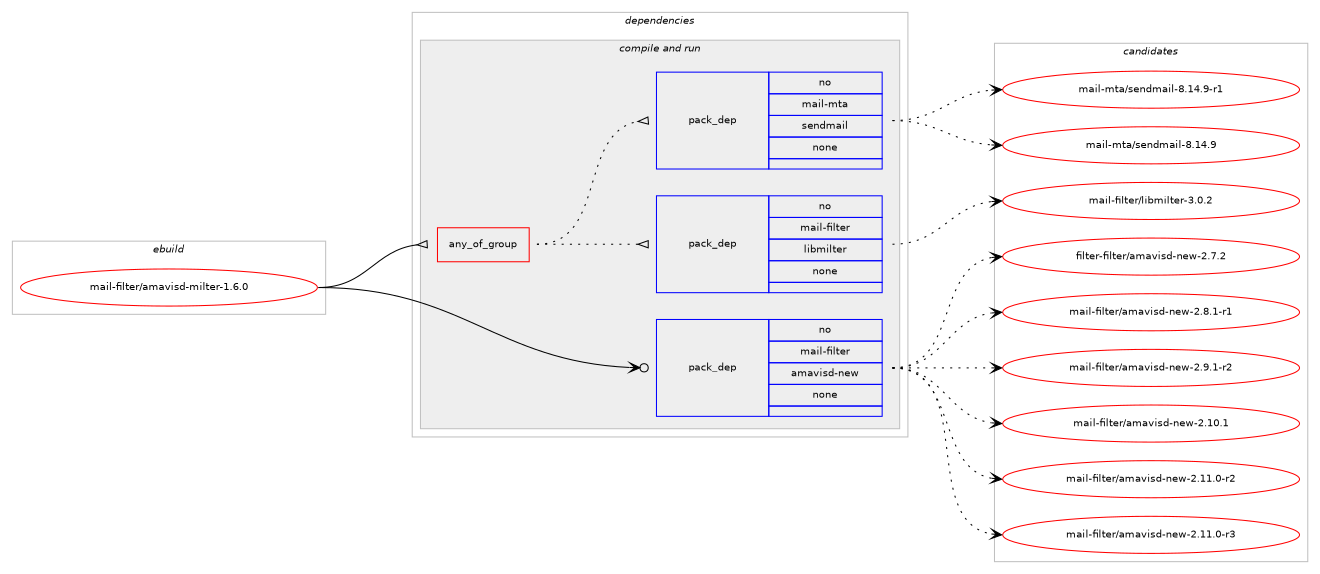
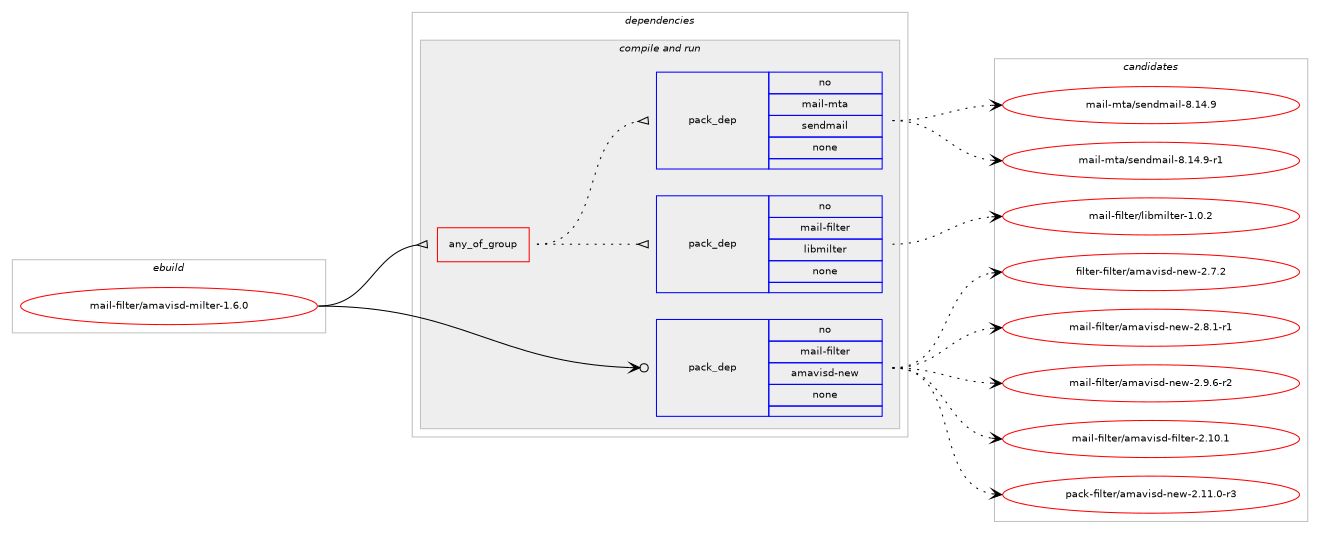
node "mail-filter/libmilter-3.0.2": label "mail-filter/libmilter-3.0.2" -> "mail-filter/libmilter-1.0.2"
node "mail-filter/amavisd-new-2.9.1-r2": label "mail-filter/amavisd-new-2.9.1-r2" -> "mail-filter/amavisd-new-2.9.6-r2"
node "mail-filter/amavisd-new-2.10.1": label "mail-filter/amavisd-new-2.10.1" -> "mail-filter/amavisd-filter-2.10.1"
node "mail-filter/amavisd-new-2.11.0-r2": removed
node "mail-filter/amavisd-new-2.11.0-r3": label "mail-filter/amavisd-new-2.11.0-r3" -> "pack-filter/amavisd-new-2.11.0-r3"
